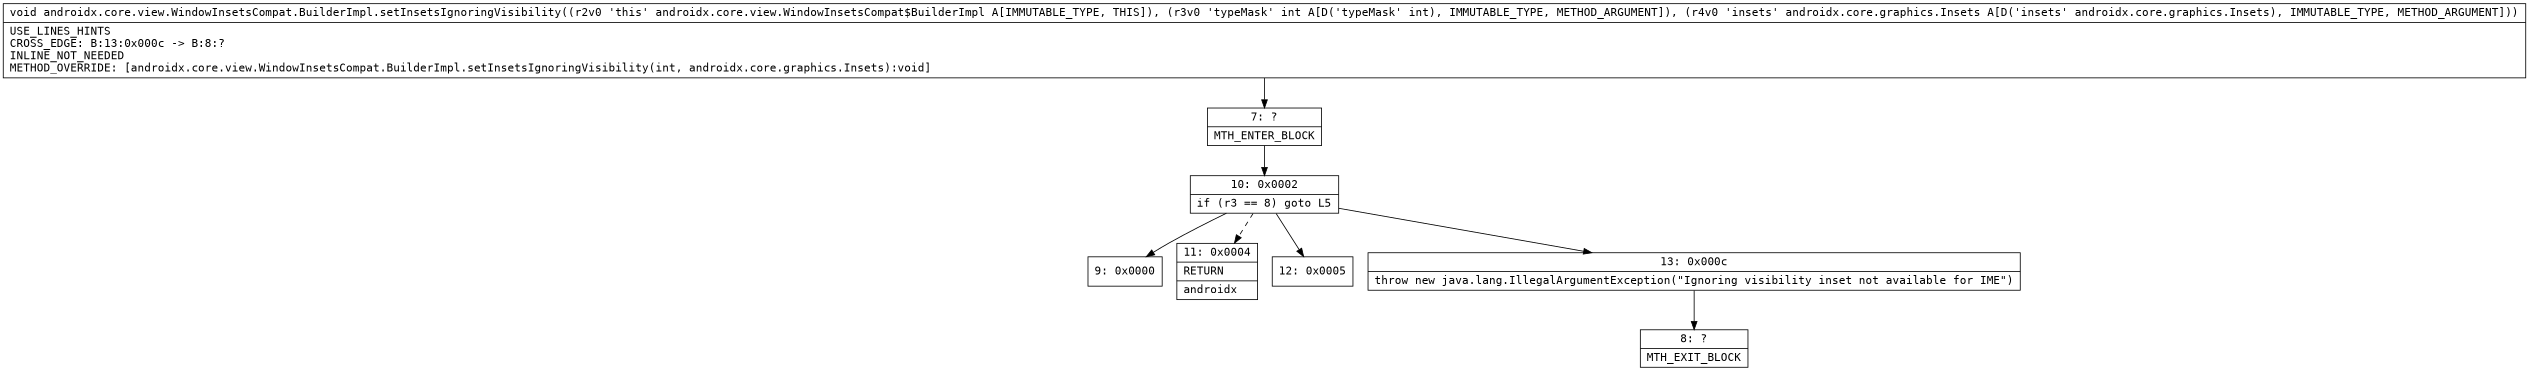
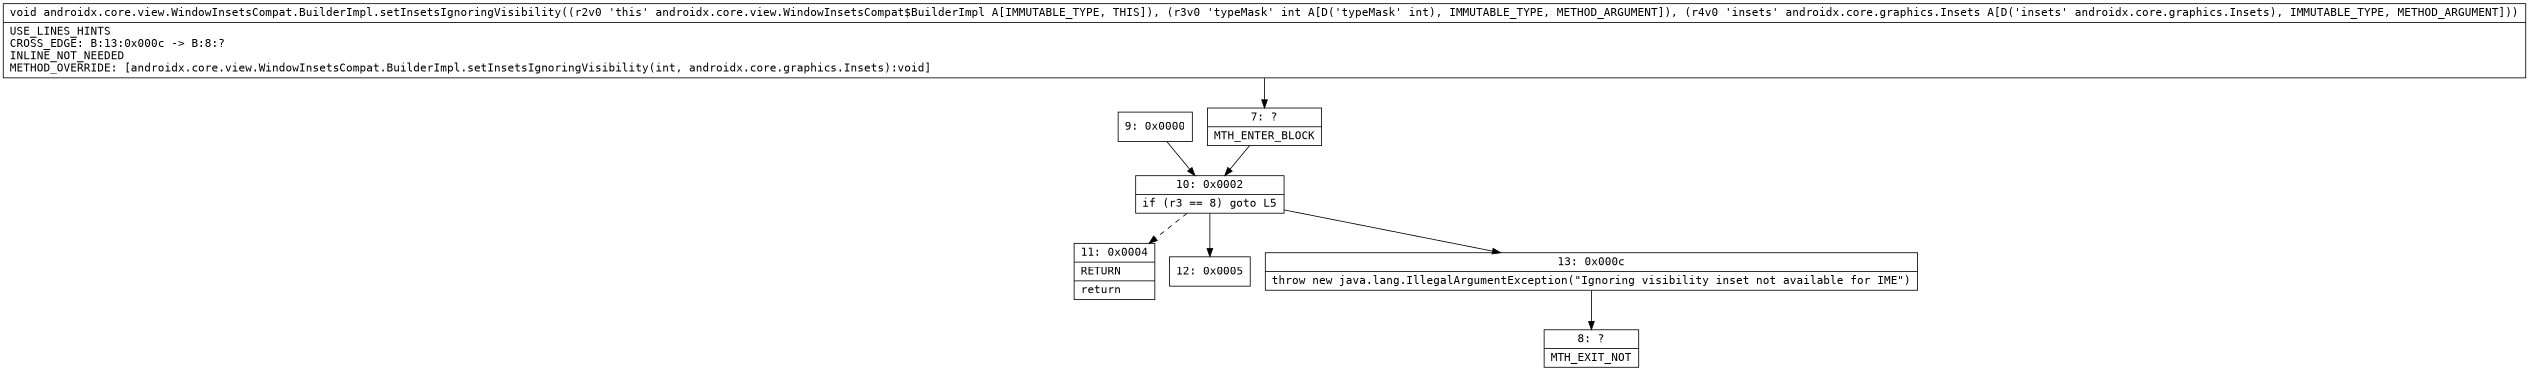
edge "10: 0x0002" -> "9: 0x0000": reversed
node "11: 0x0004": text "androidx" -> "return"
node "8: ?": text "MTH_EXIT_BLOCK" -> "MTH_EXIT_NOT"
